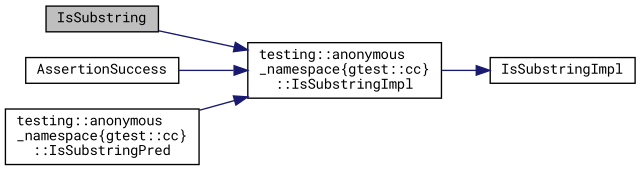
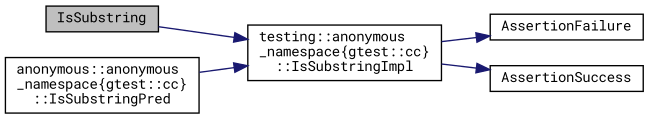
edge "AssertionSuccess" -> "testing::anonymous _namespace{gtest::cc} ::IsSubstringImpl": reversed
node "IsSubstringImpl": label "IsSubstringImpl" -> "AssertionFailure"
node "testing::anonymous _namespace{gtest::cc} ::IsSubstringPred": label "testing::anonymous _namespace{gtest::cc} ::IsSubstringPred" -> "anonymous::anonymous _namespace{gtest::cc} ::IsSubstringPred"
